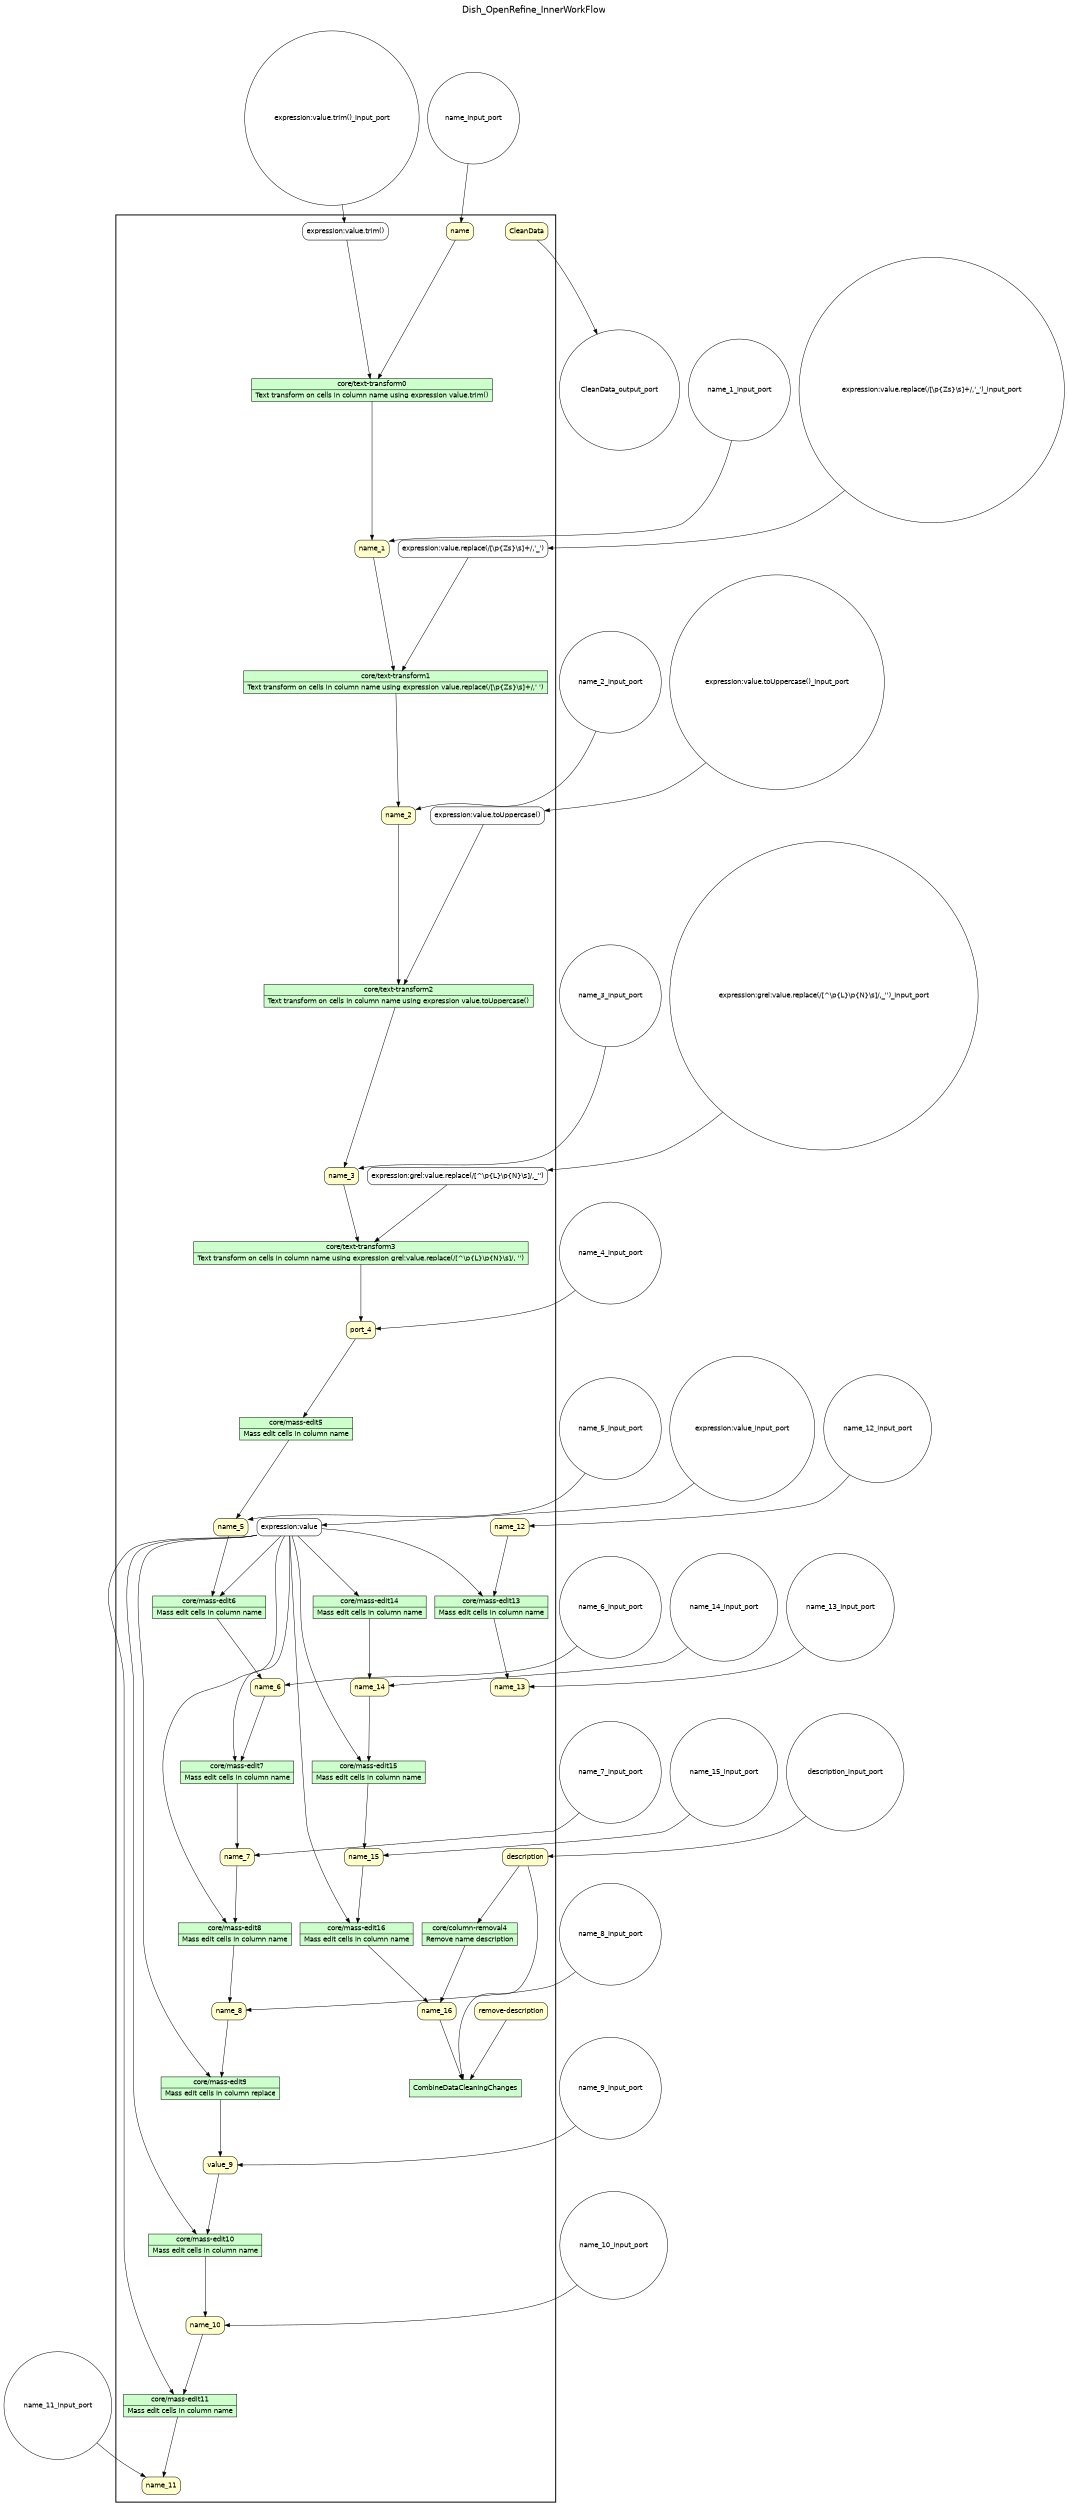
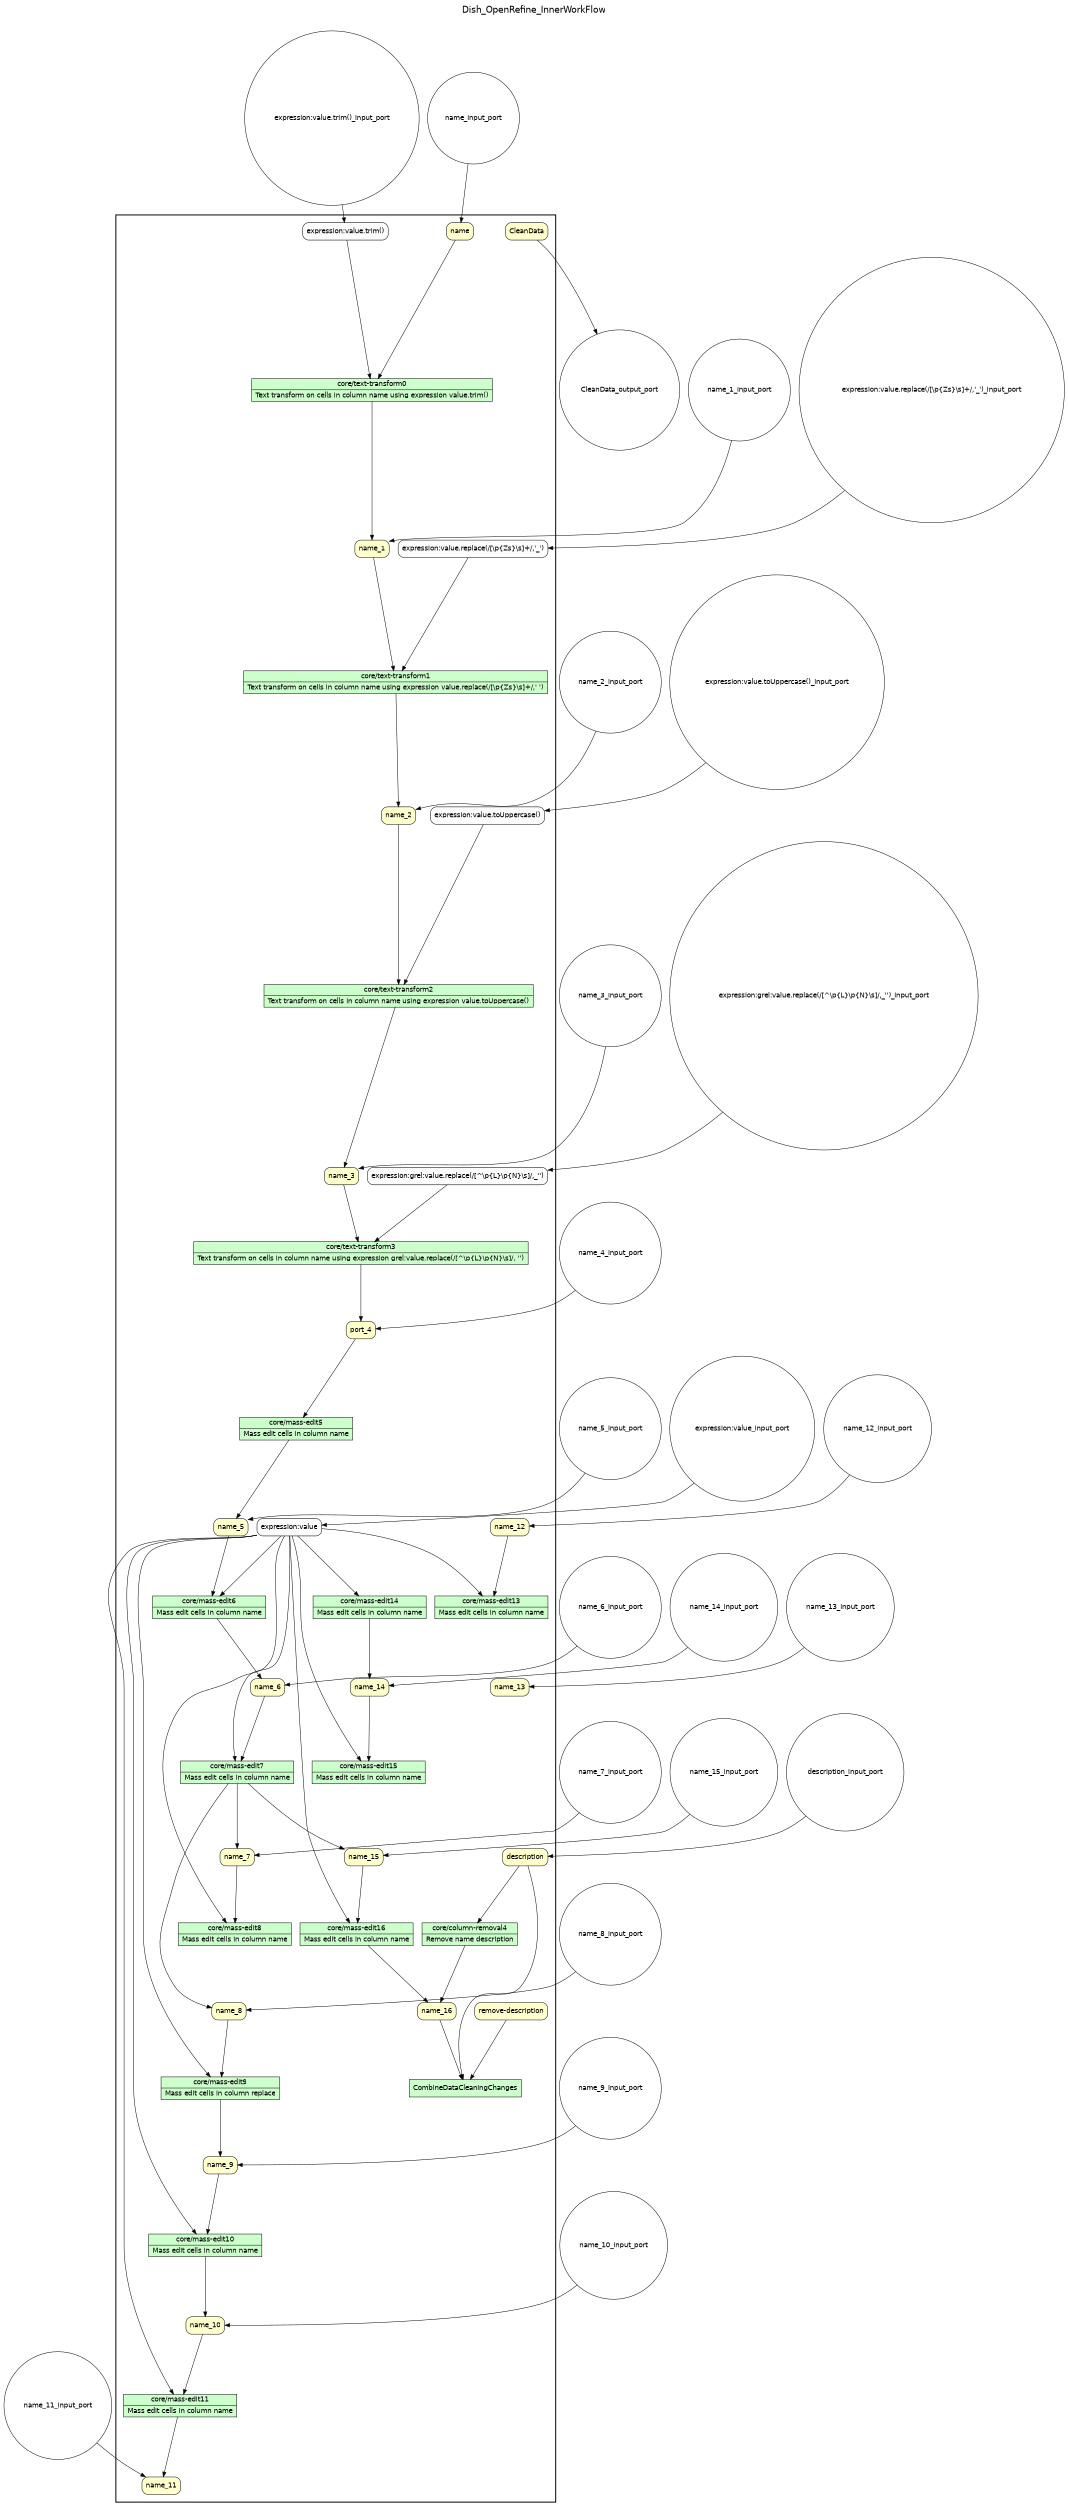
edge "core/mass-edit13" -> "name_13": removed
edge "core/mass-edit15" -> "name_15": now "core/mass-edit7" -> "name_15"
edge "core/mass-edit8" -> "name_8": now "core/mass-edit7" -> "name_8"
node "value_9": label "value_9" -> "name_9"
